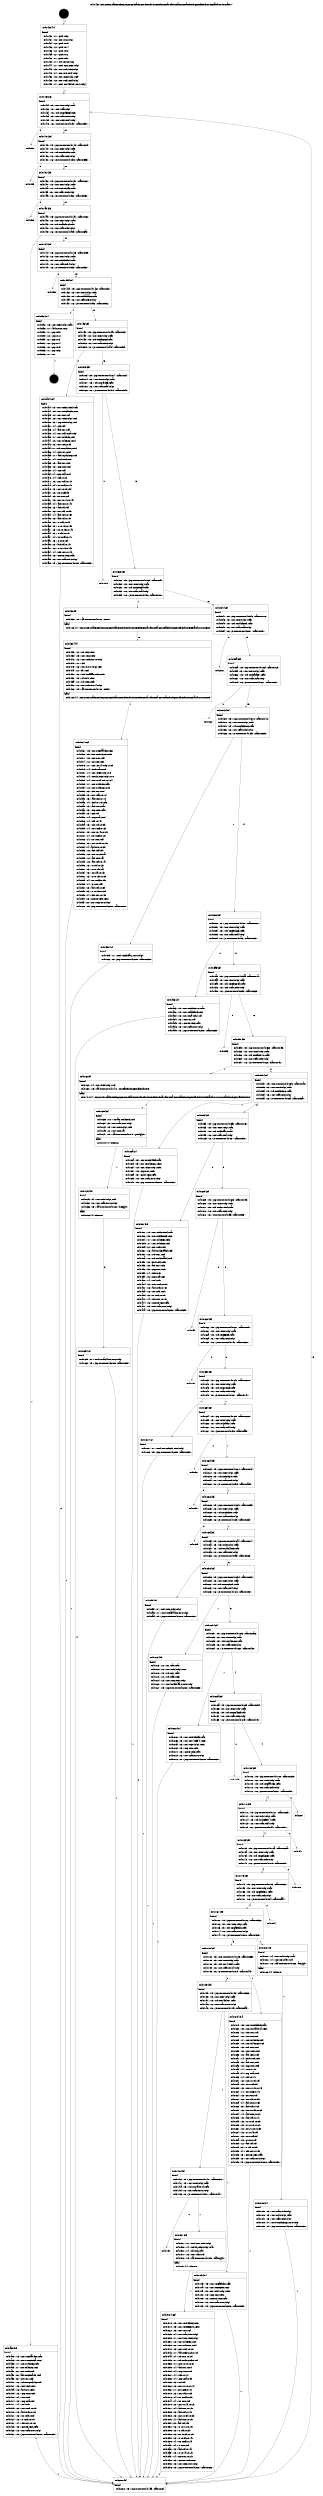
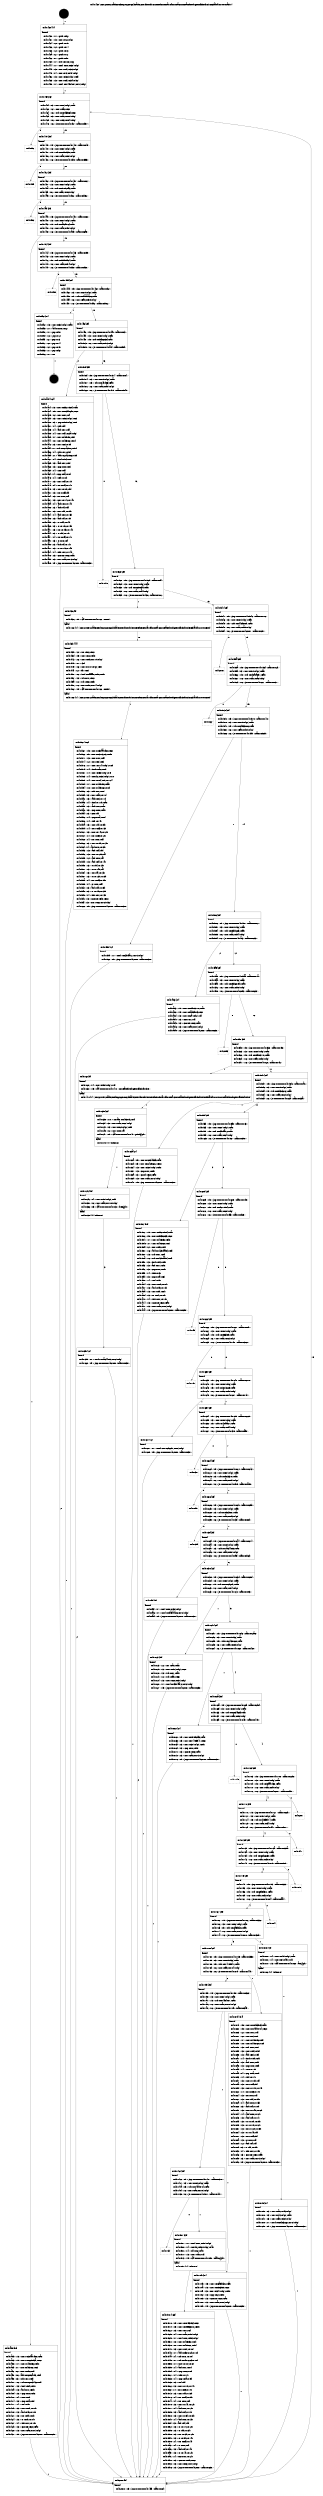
edge "0x402088 [5]" -> "0x401ade [88]": reversed
